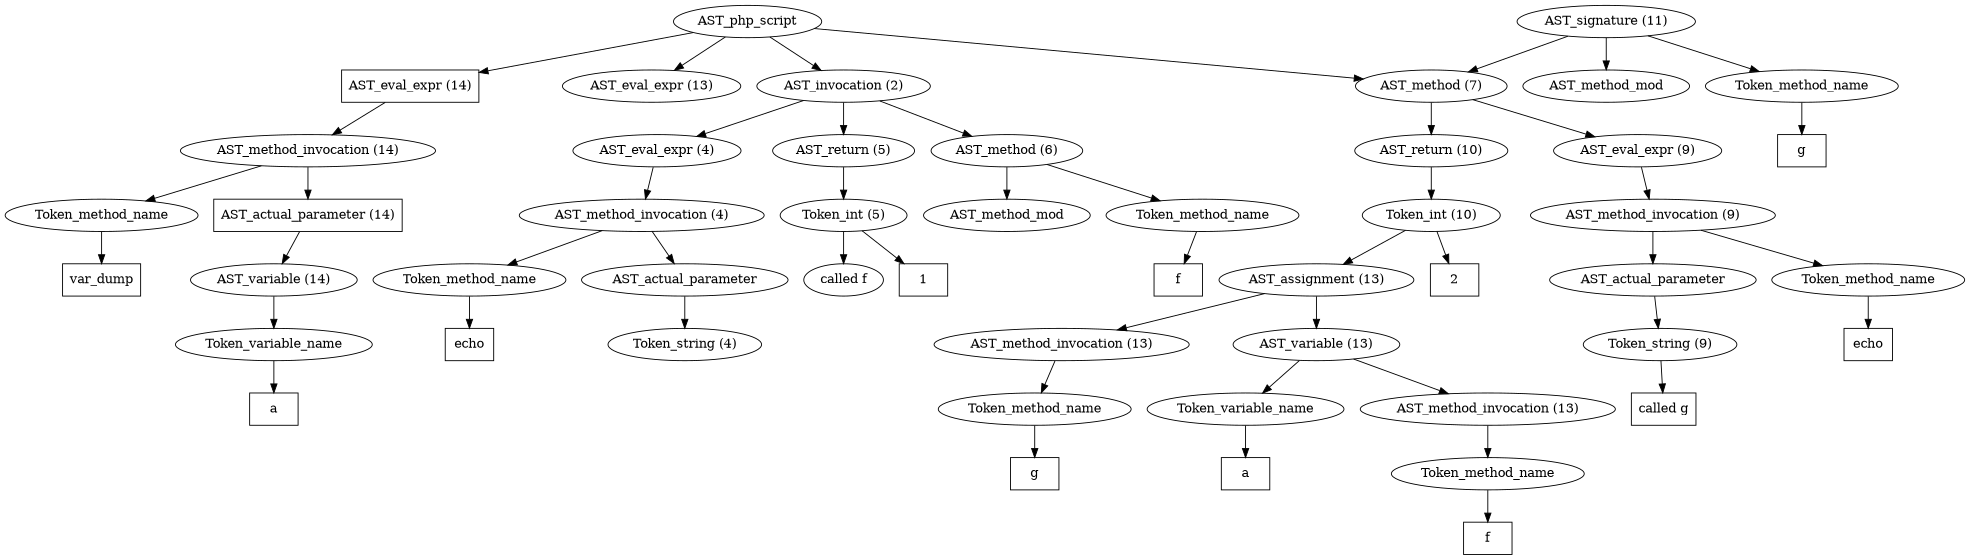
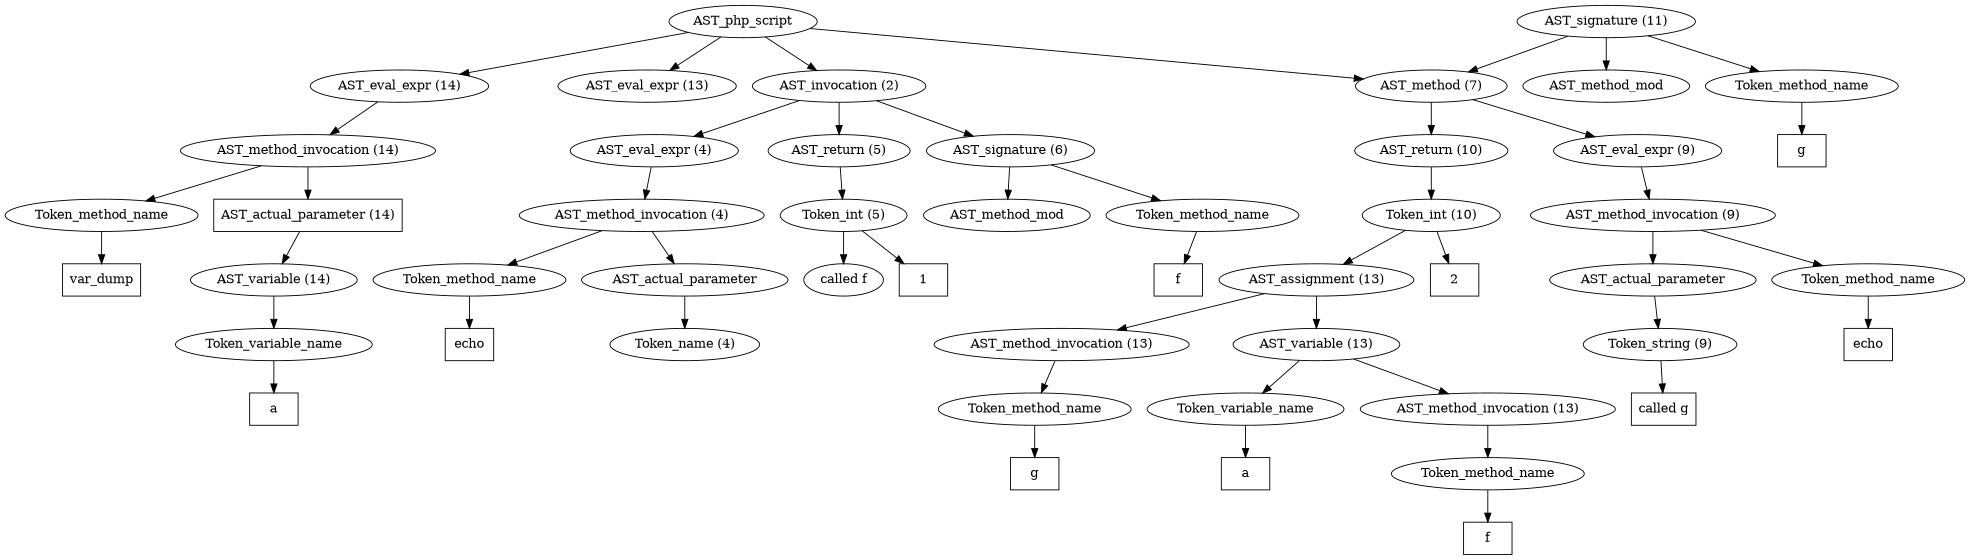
node "AST_eval_expr (14)": shape box -> ellipse
node "AST_method (6)": label "AST_method (6)" -> "AST_signature (6)"
node "Token_string (4)": label "Token_string (4)" -> "Token_name (4)"
